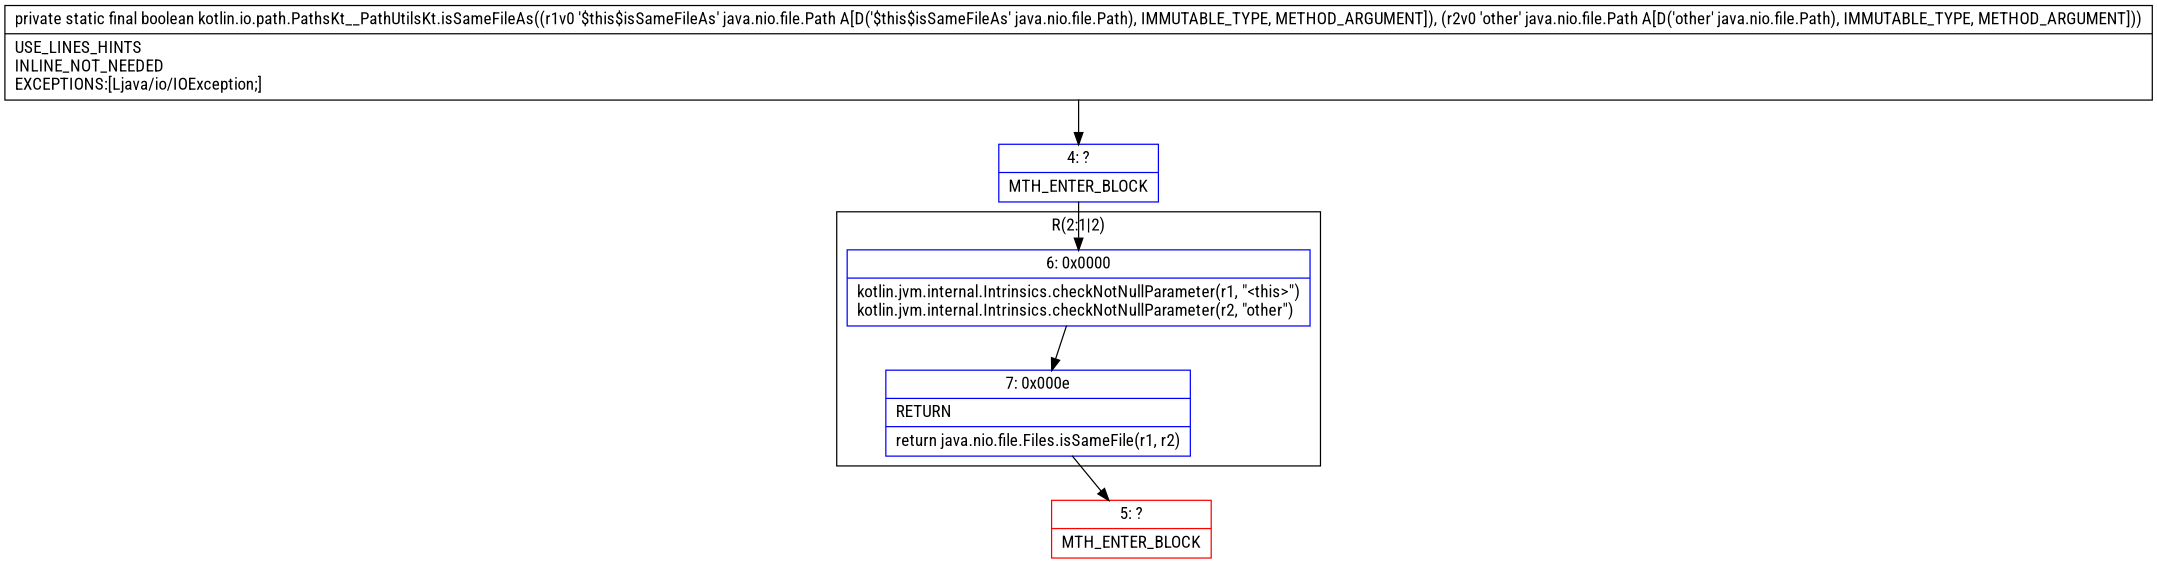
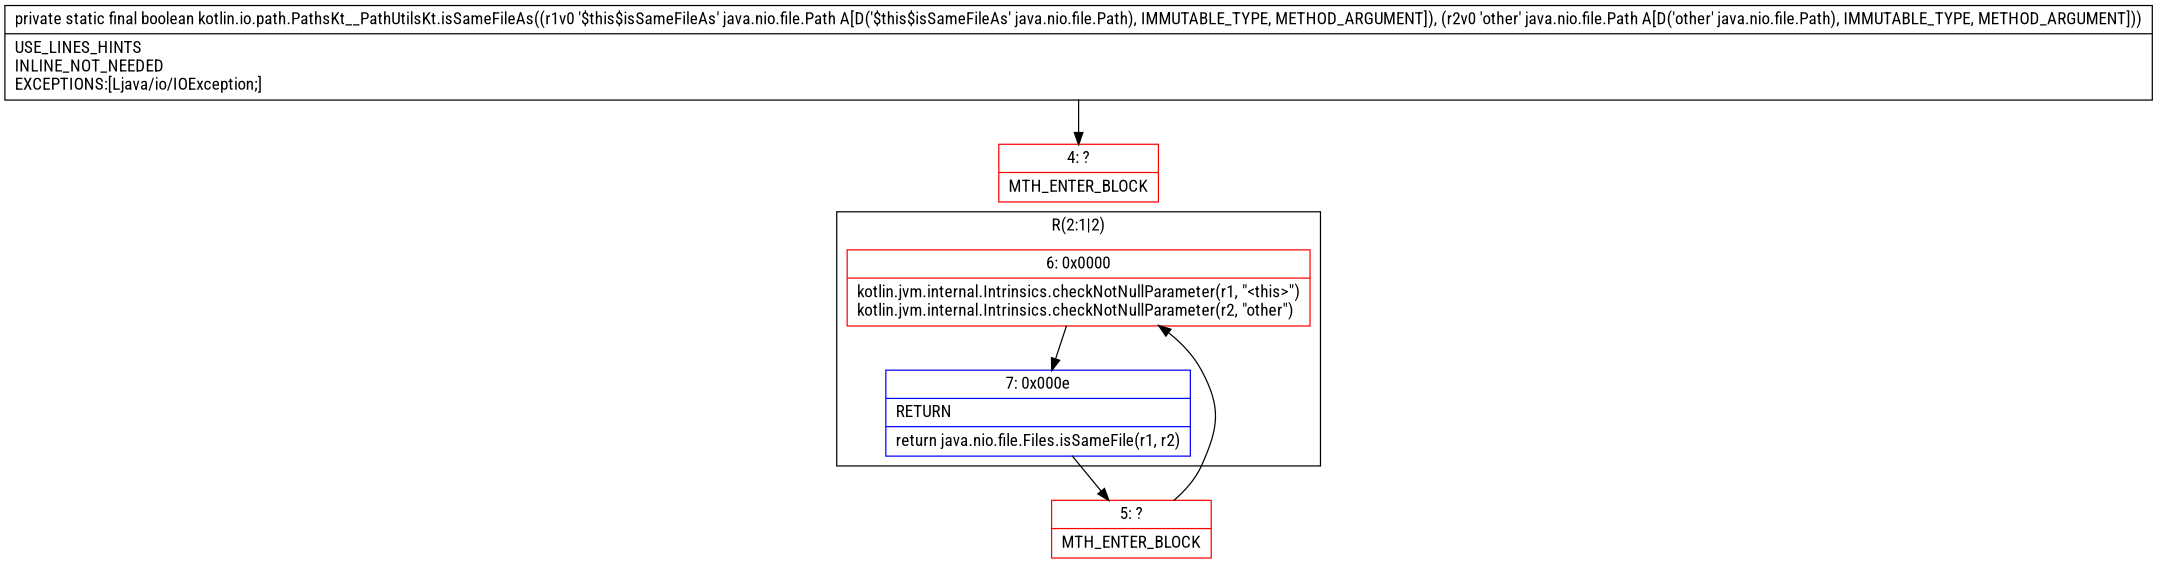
node "4: ?": color blue -> red
edge "4: ?" -> "6: 0x0000": now "5: ?" -> "6: 0x0000"
node "6: 0x0000": color blue -> red
